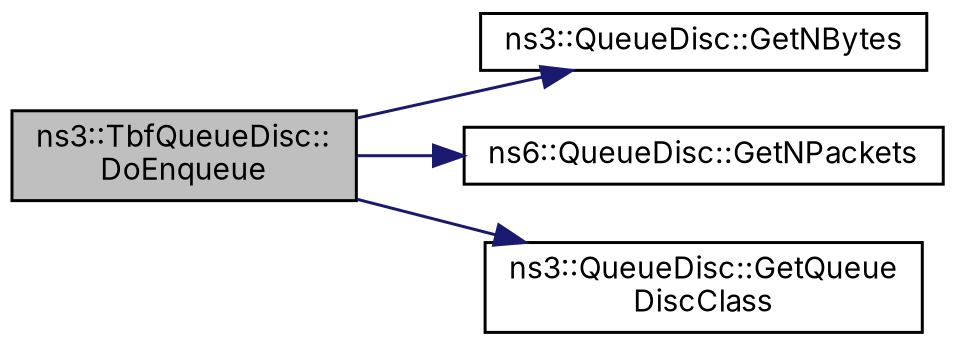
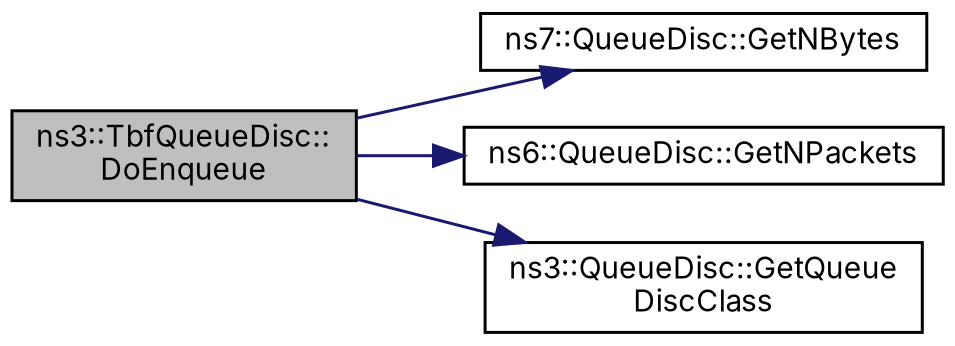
node "ns3::QueueDisc::GetNBytes": label "ns3::QueueDisc::GetNBytes" -> "ns7::QueueDisc::GetNBytes"
